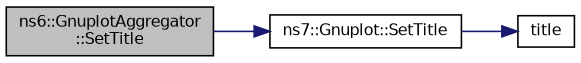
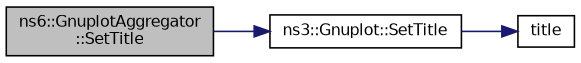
node "ns7::Gnuplot::SetTitle": label "ns7::Gnuplot::SetTitle" -> "ns3::Gnuplot::SetTitle"
